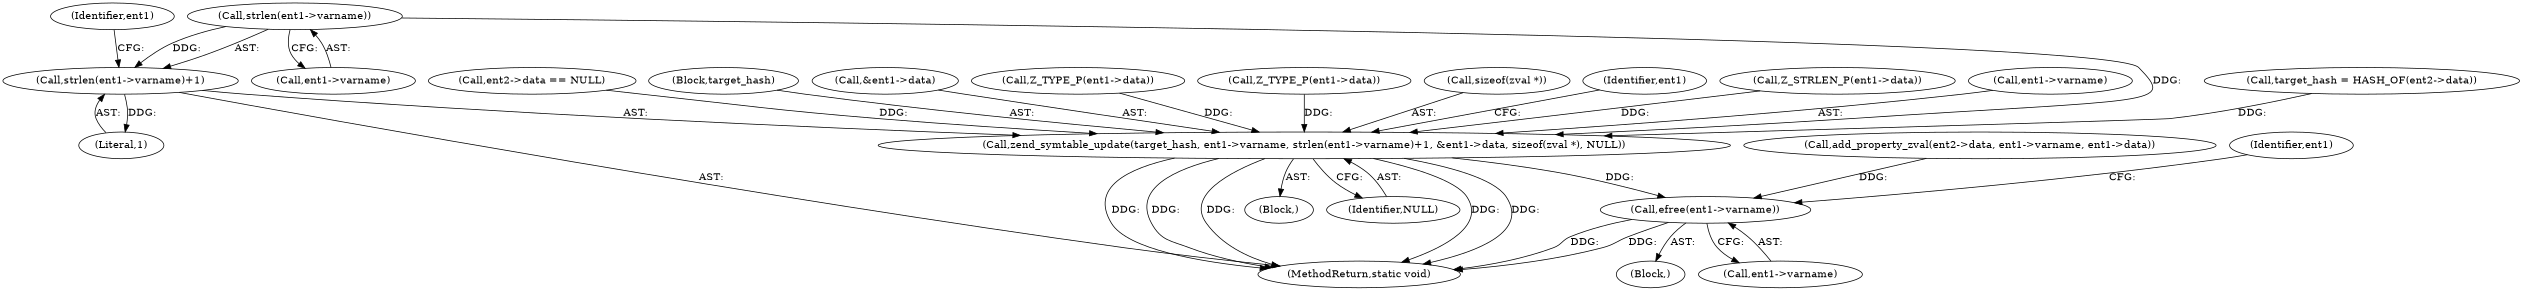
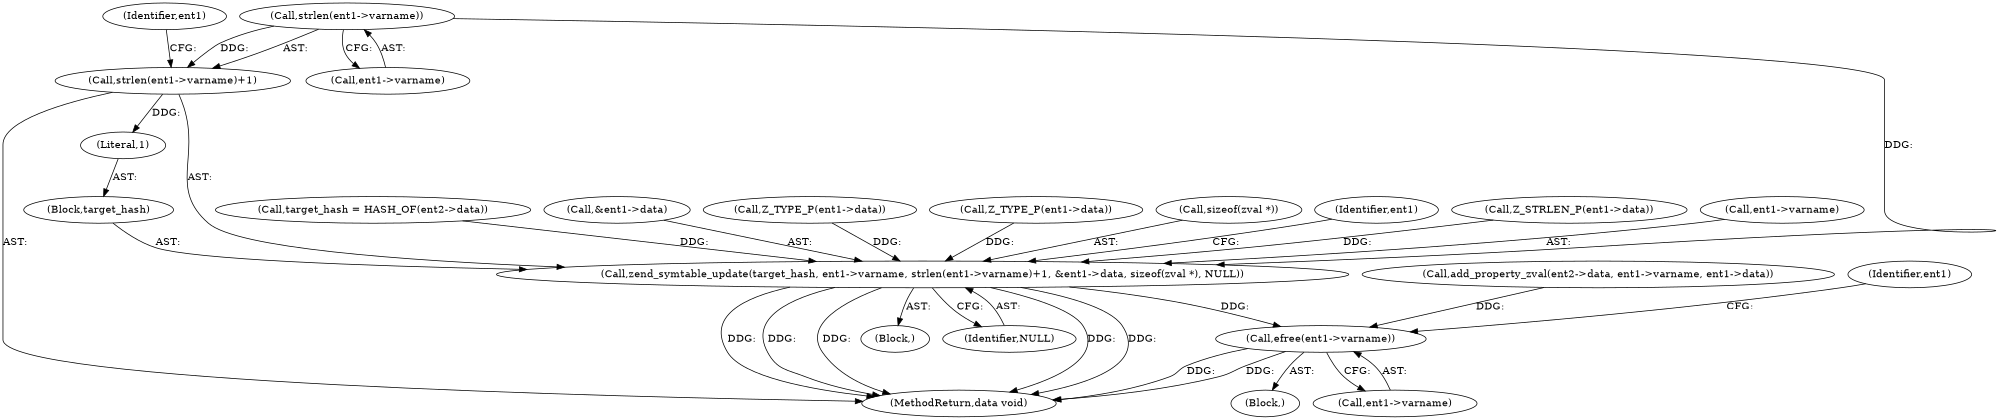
node "(Call,ent2->data == NULL)": removed
edge "(Literal,1)" -> "(Call,strlen(ent1->varname)+1)": now "(Literal,1)" -> "(Block,target_hash)"
node "(MethodReturn,static void)": label "(MethodReturn,static void)" -> "(MethodReturn,data void)"
